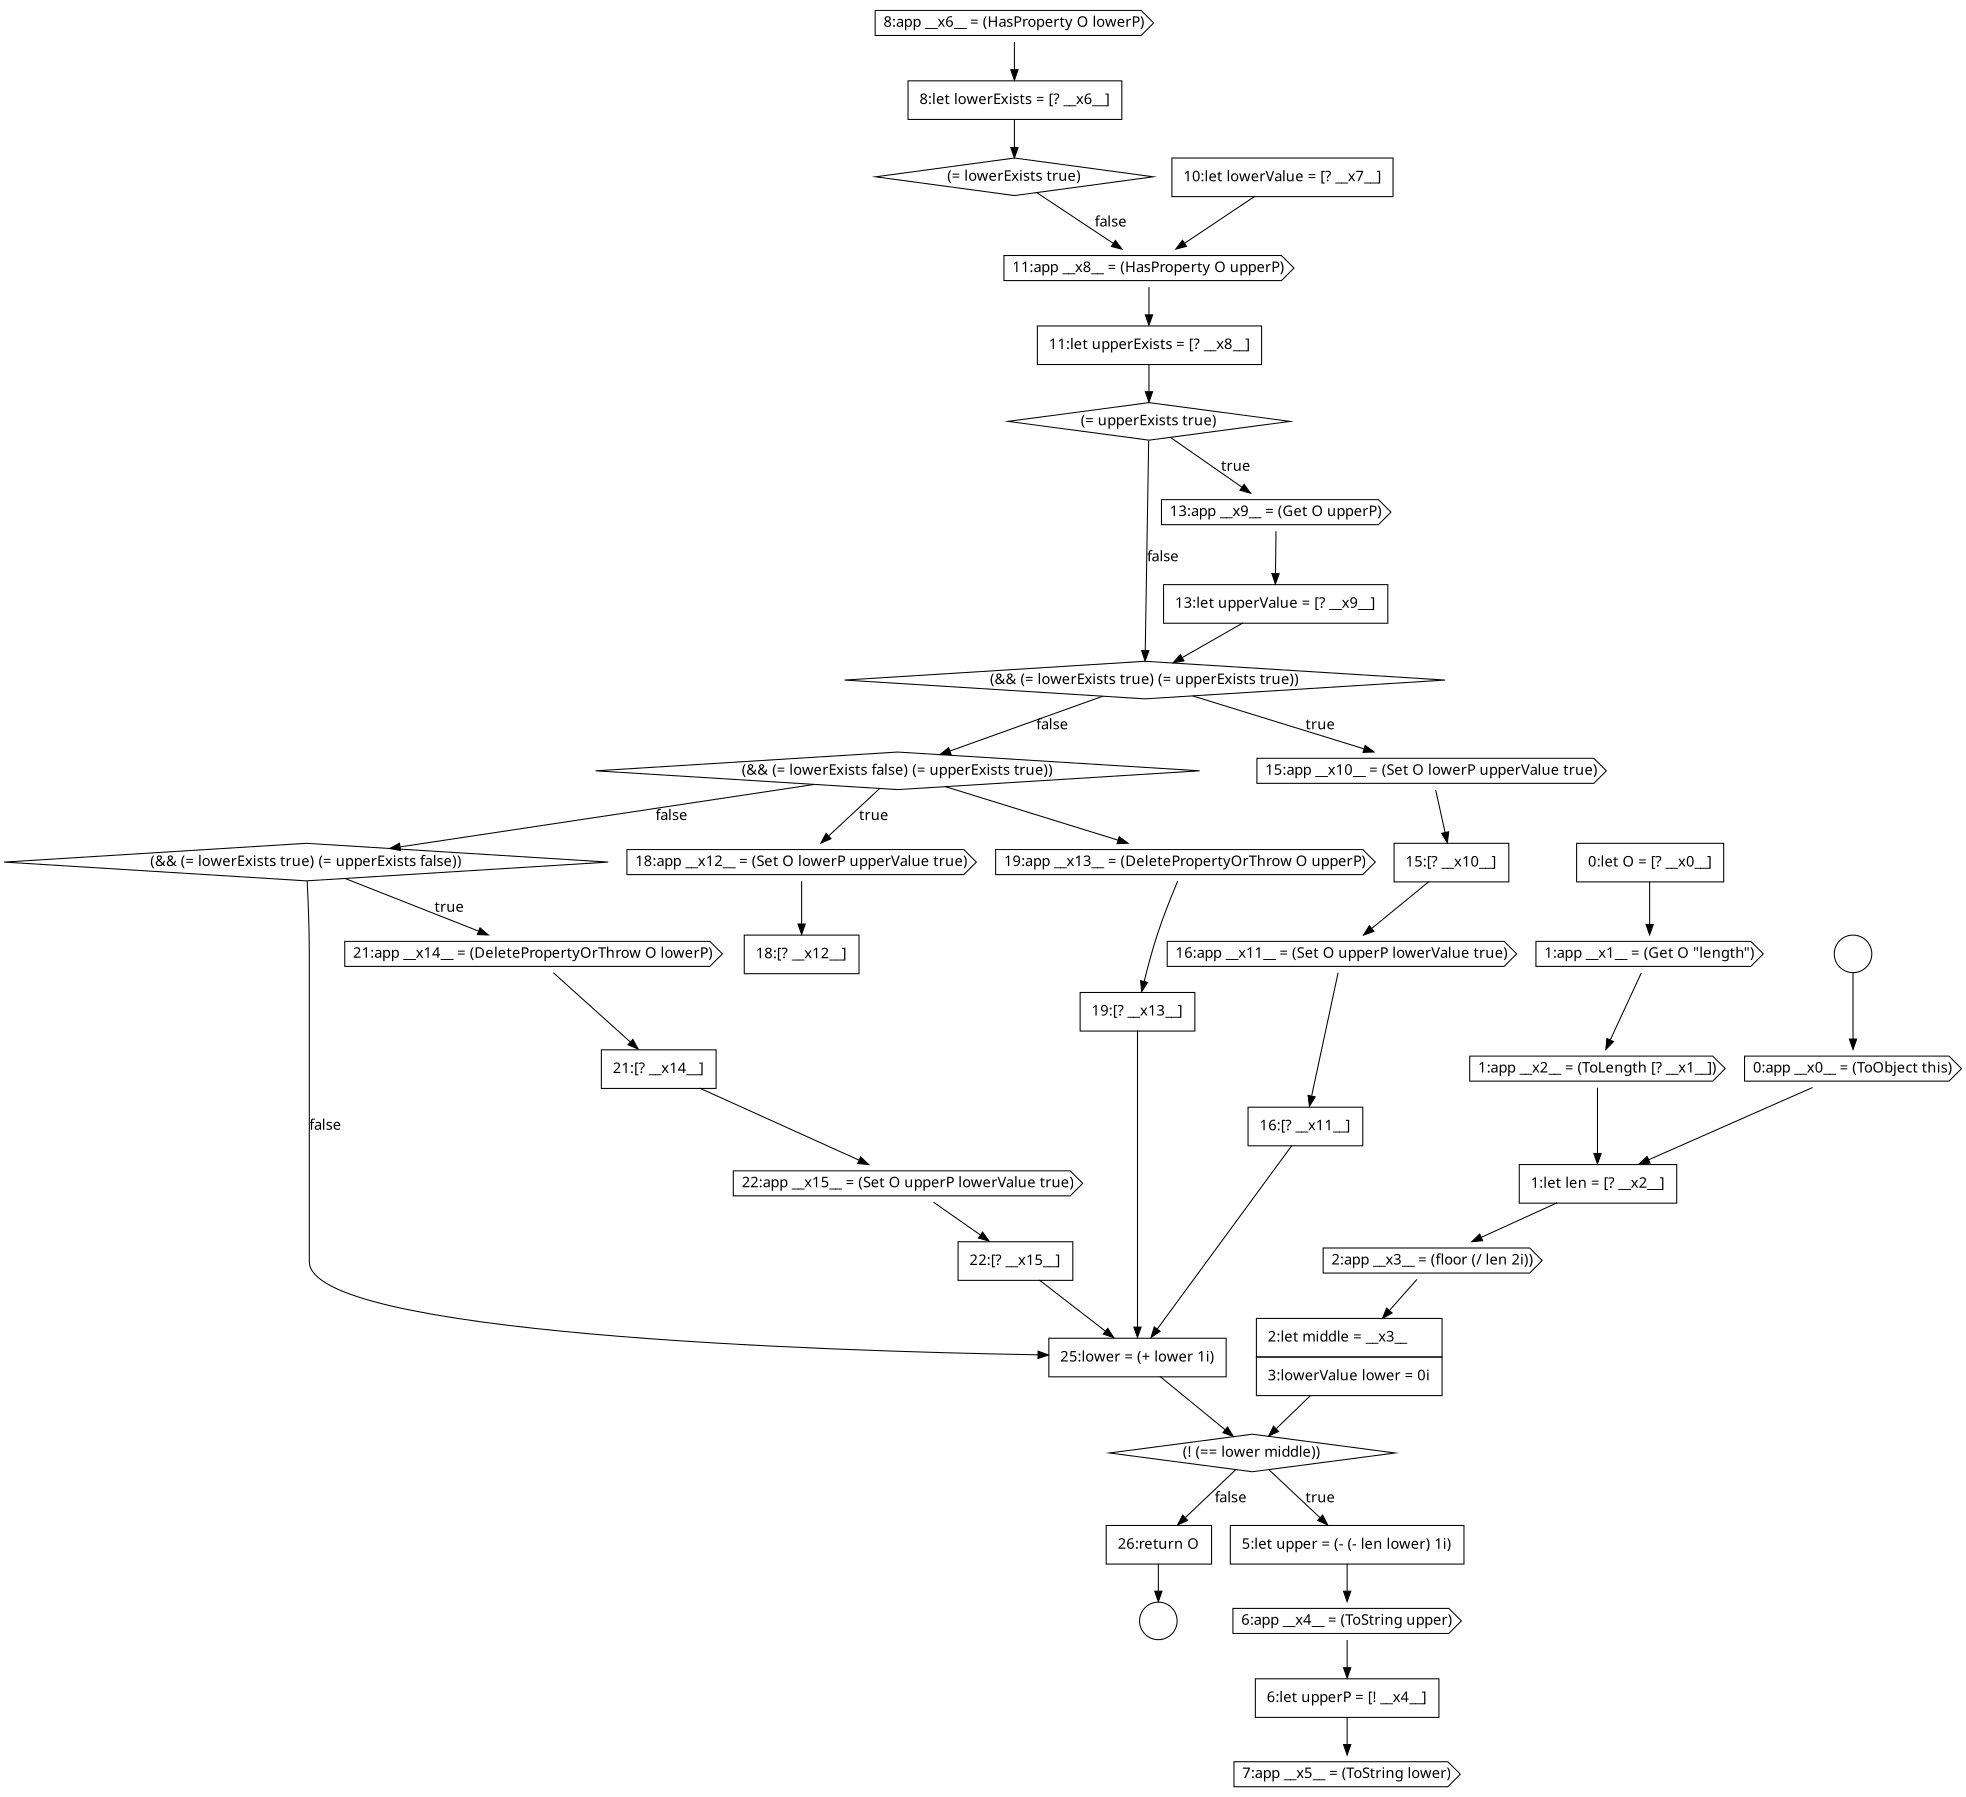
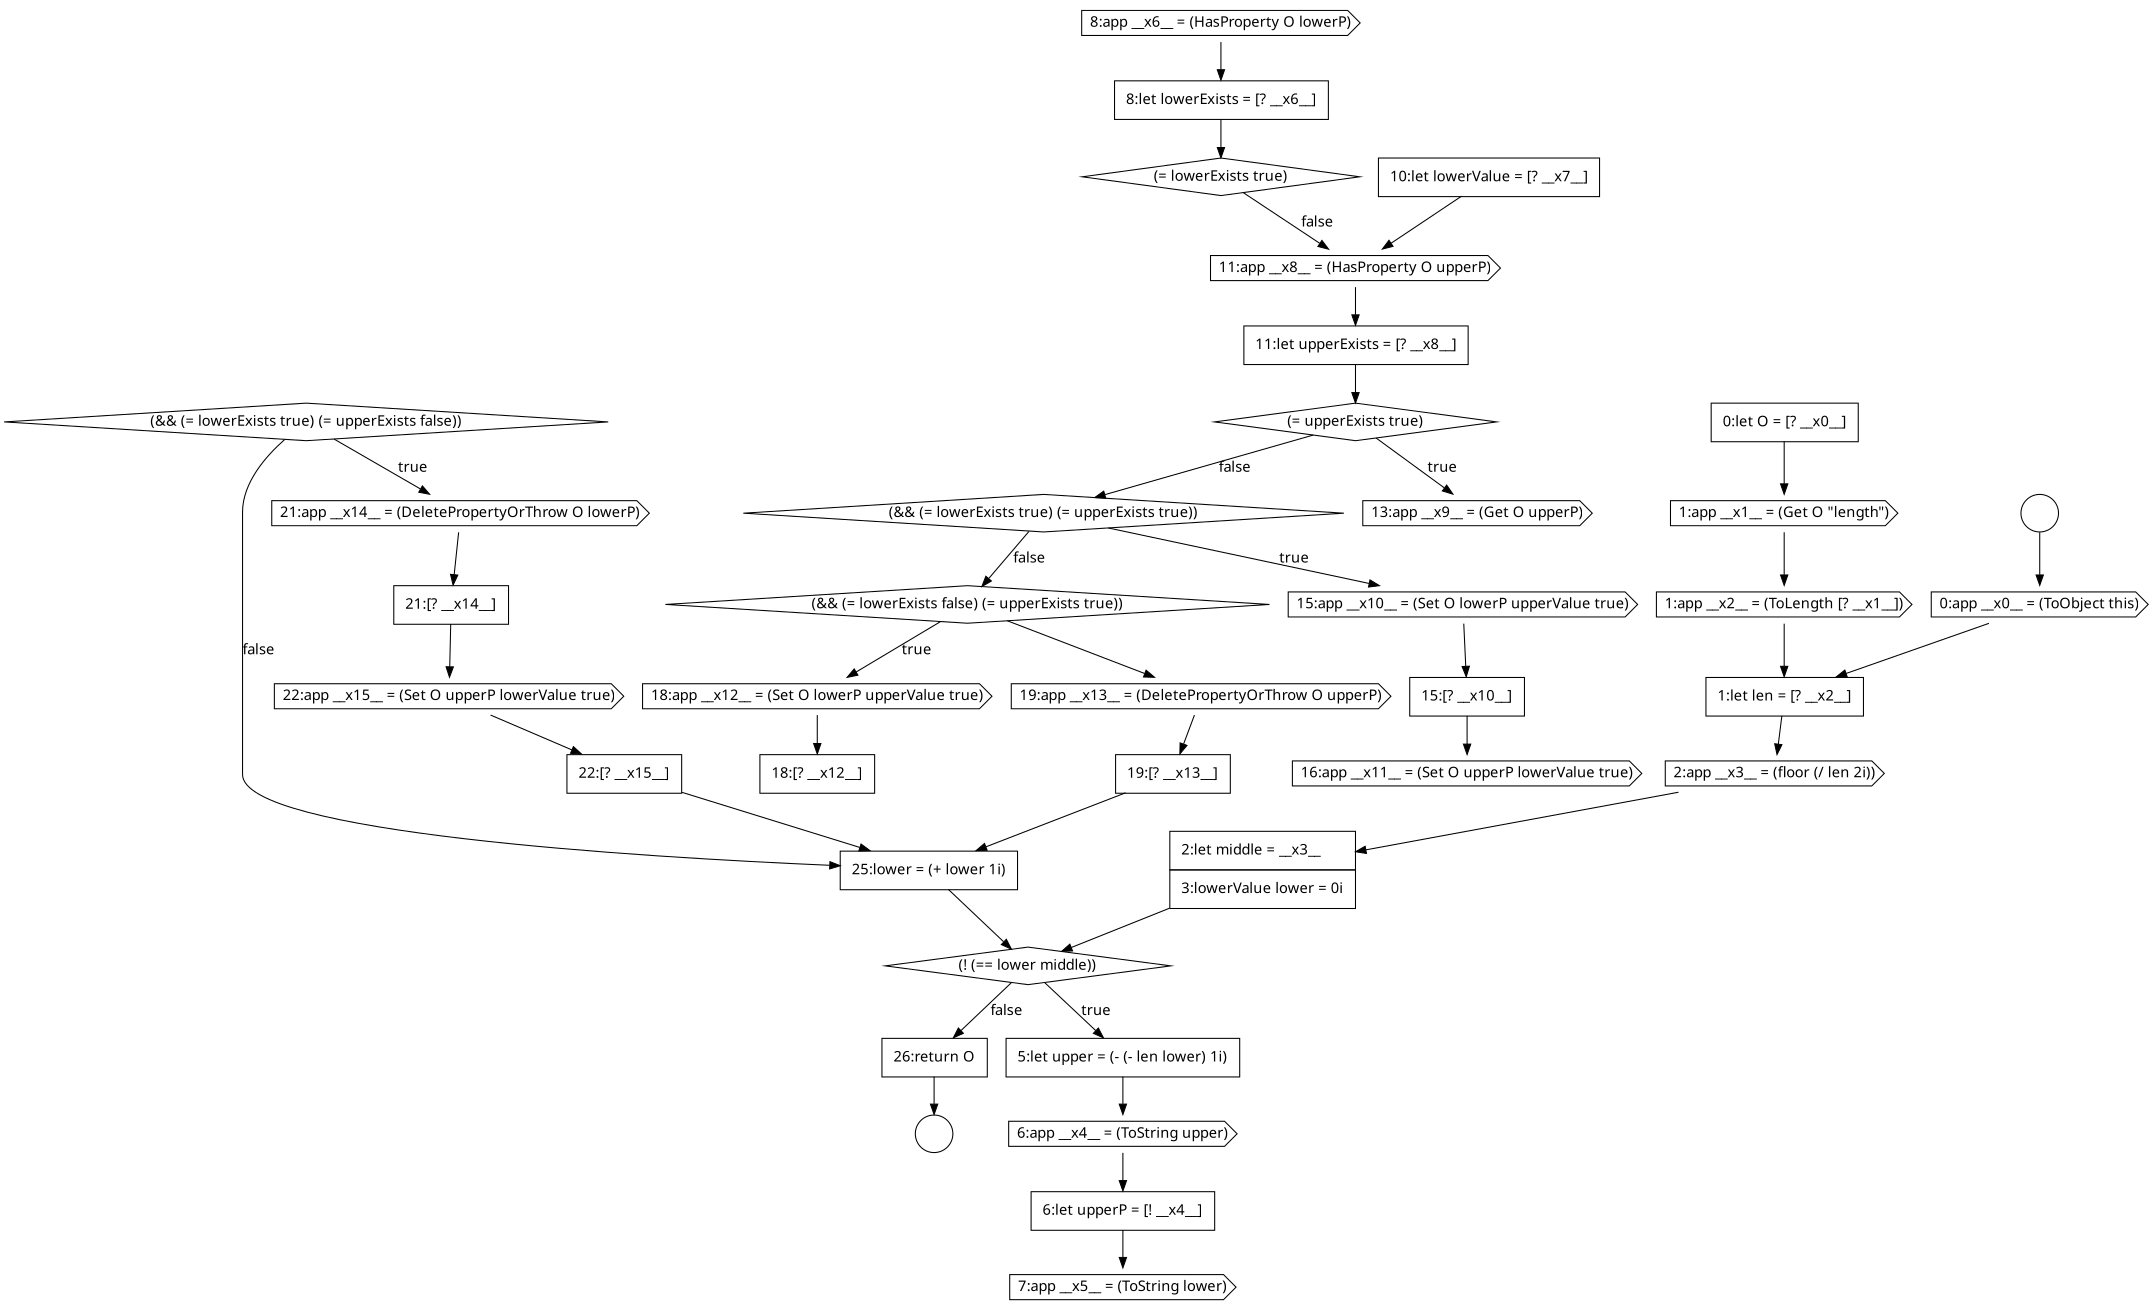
node "13:let upperValue = [? __x9__]": removed
edge "(&& (= lowerExists false) (= upperExists true))" -> "(&& (= lowerExists true) (= upperExists false))": removed, label "false"
node "16:[? __x11__]": removed
